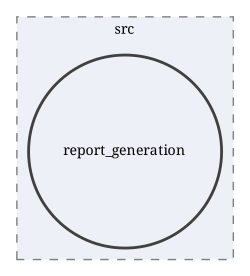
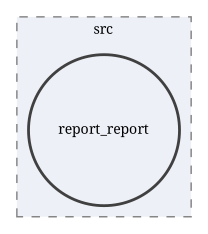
node "report_generation": label "report_generation" -> "report_report"
